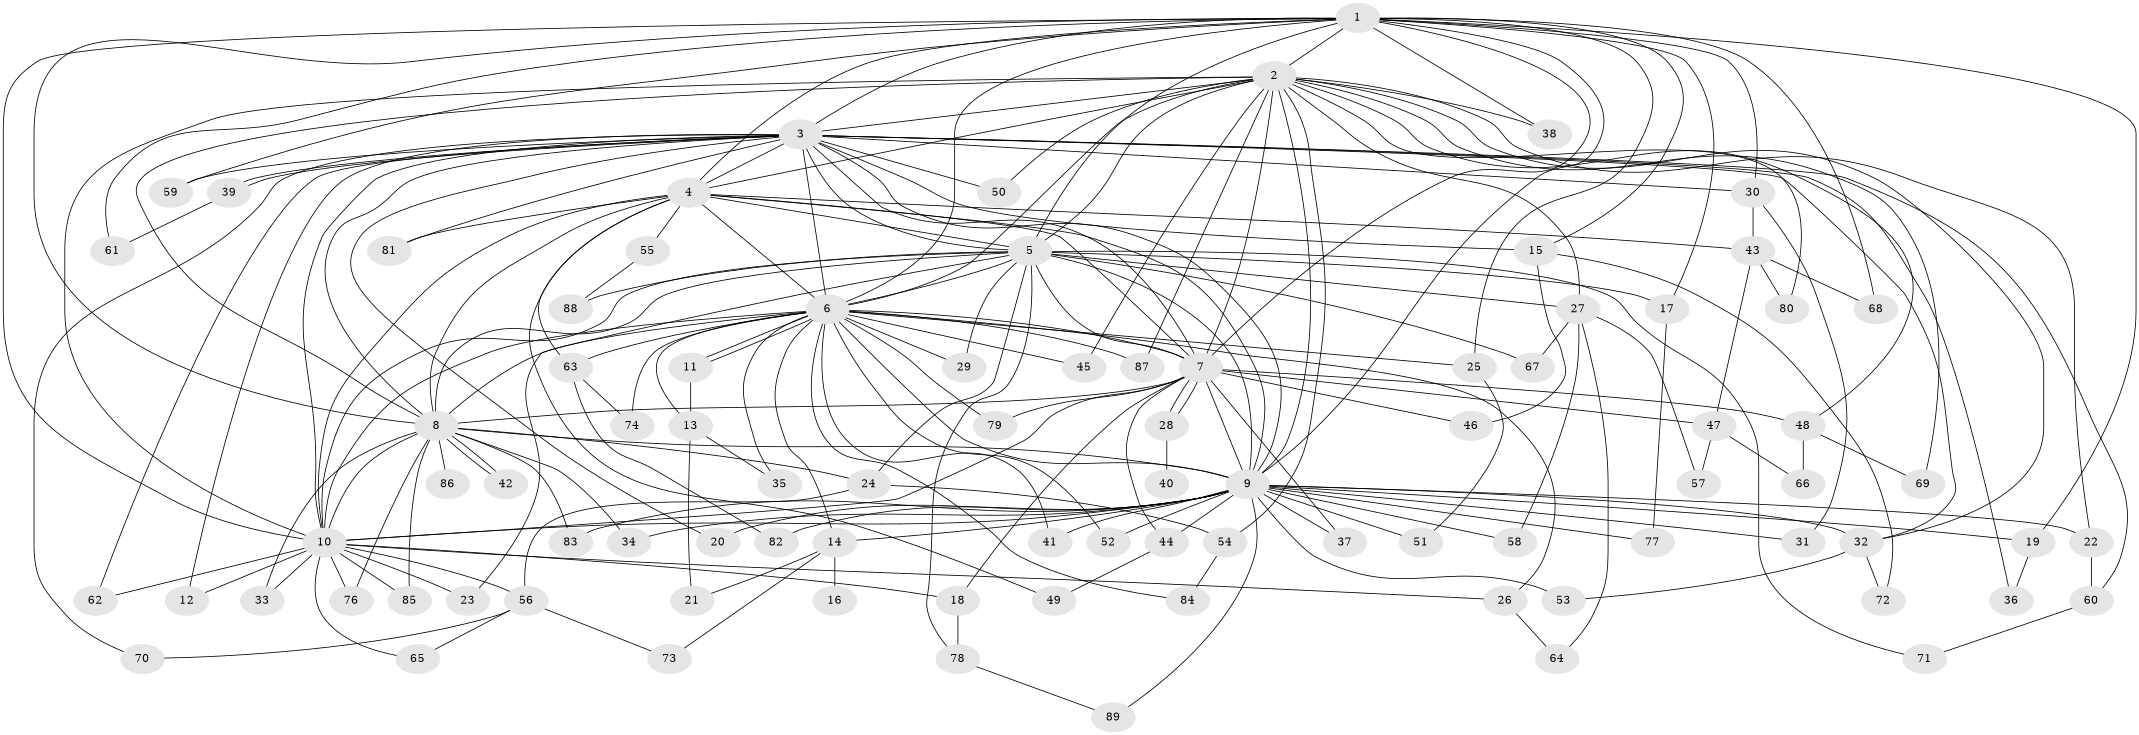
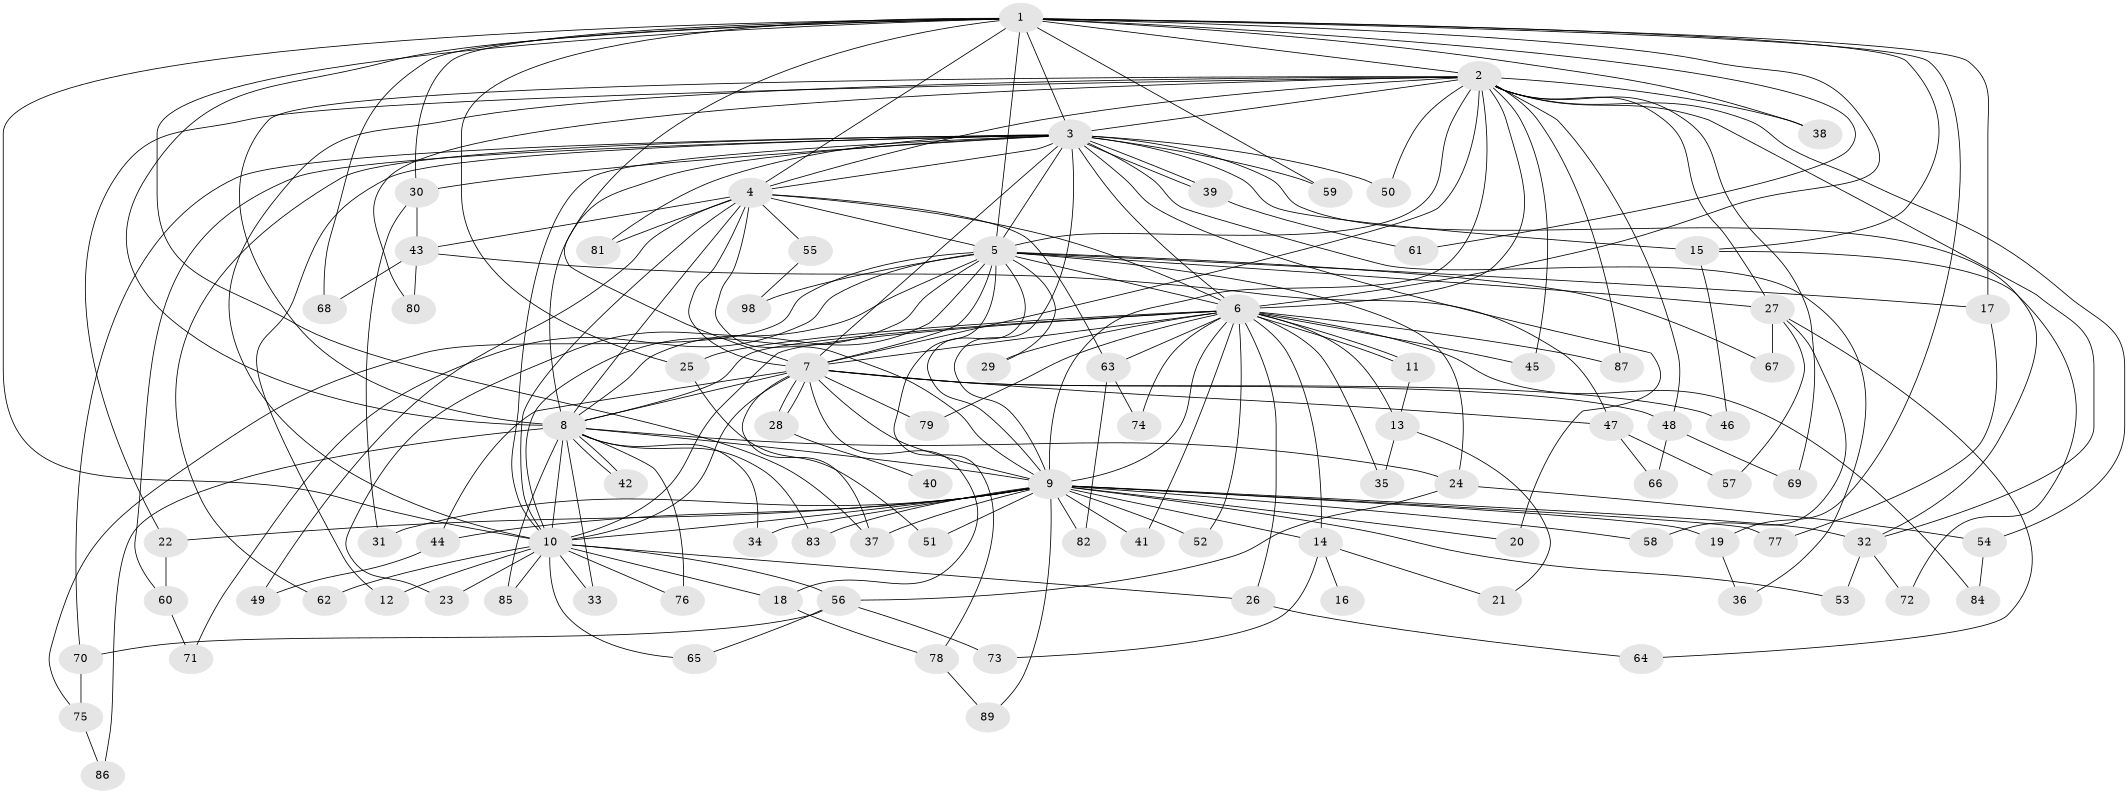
edge "1" -- "9": now "1" -- "37"
node "88": label "88" -> "98"
node "75": added
